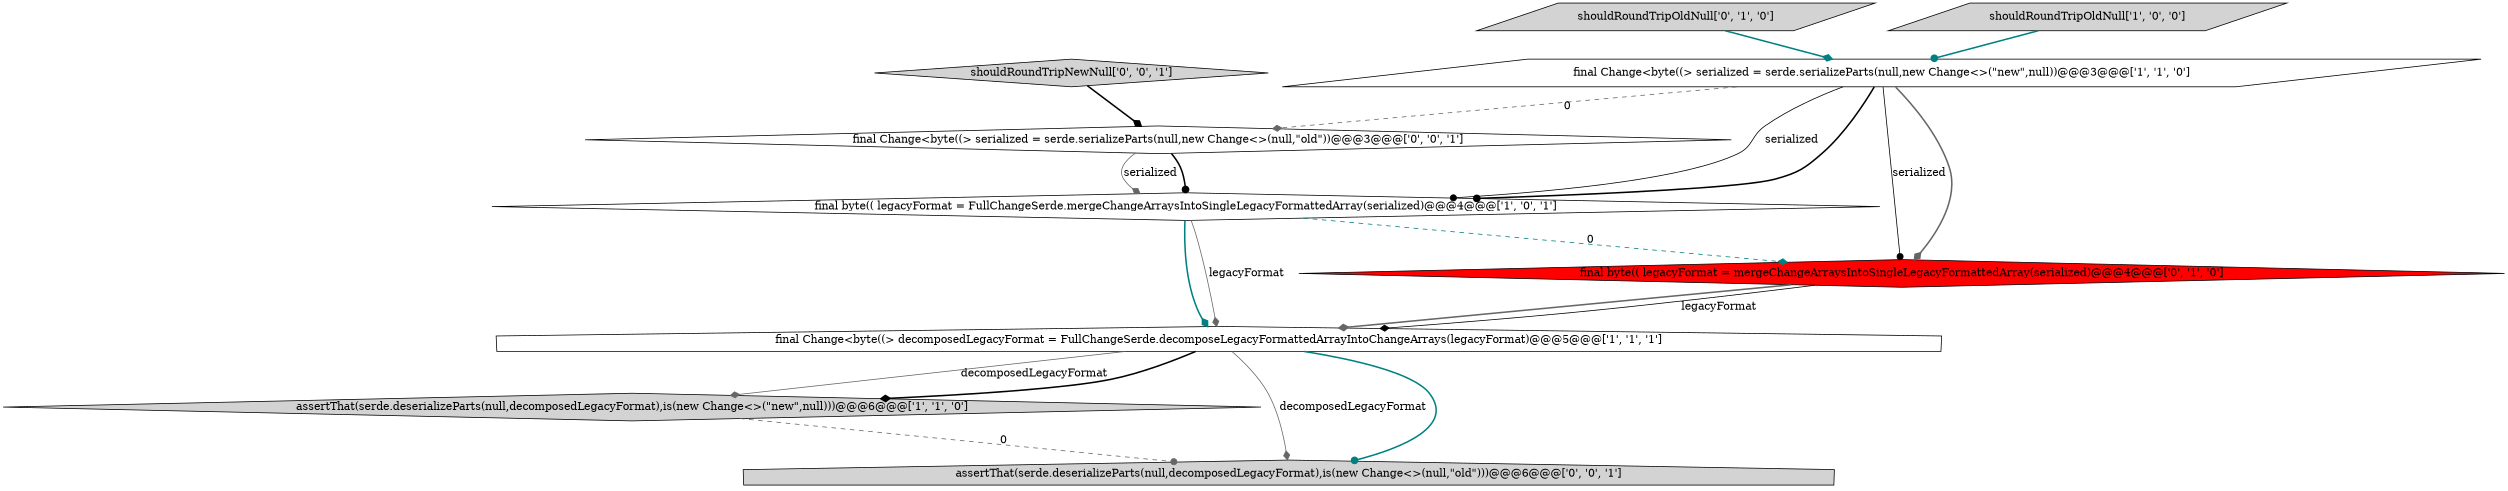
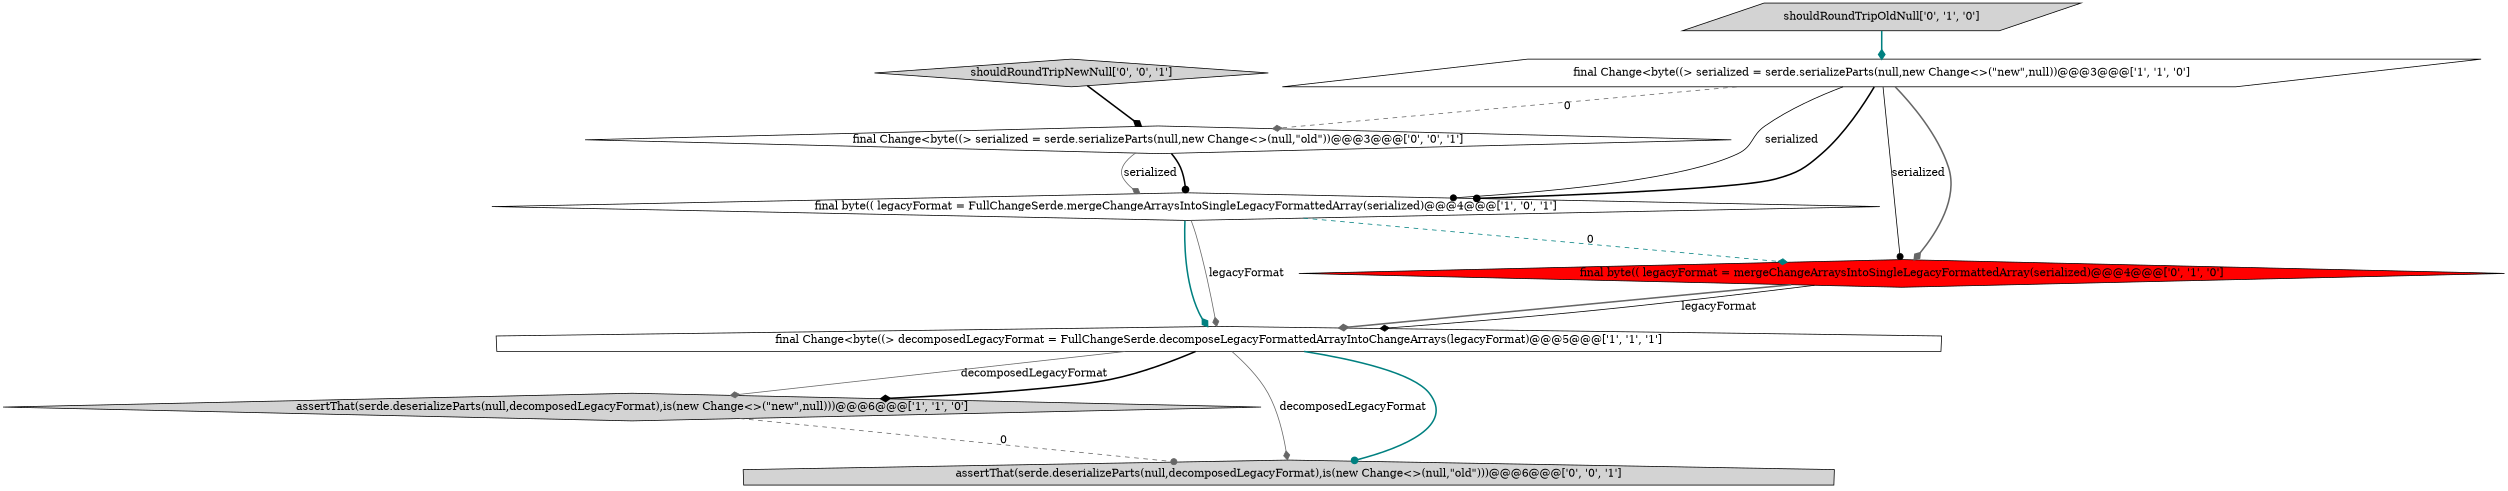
node "shouldRoundTripOldNull['1', '0', '0']": removed
